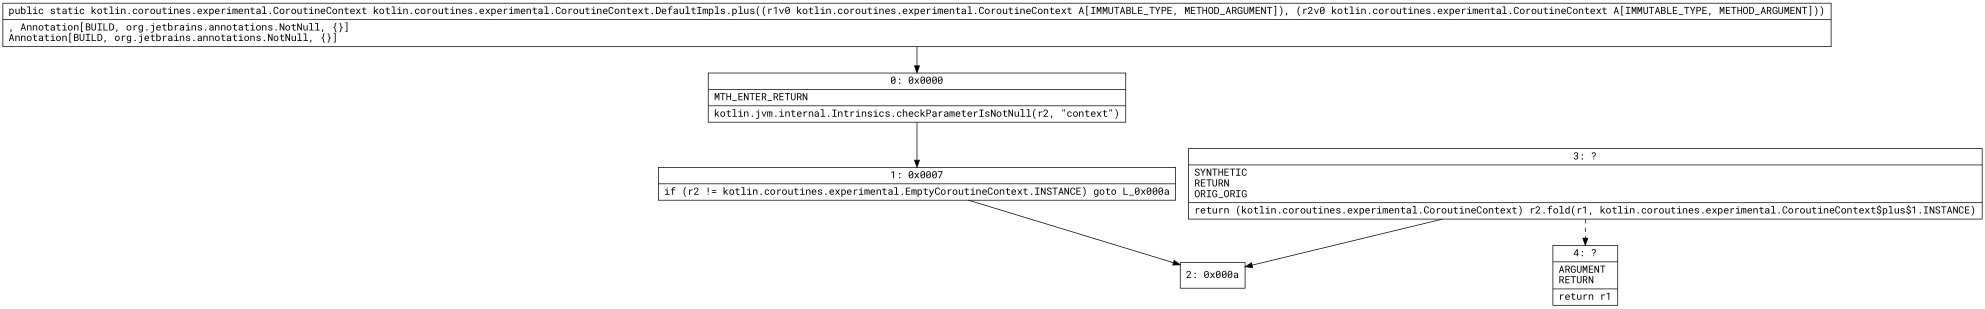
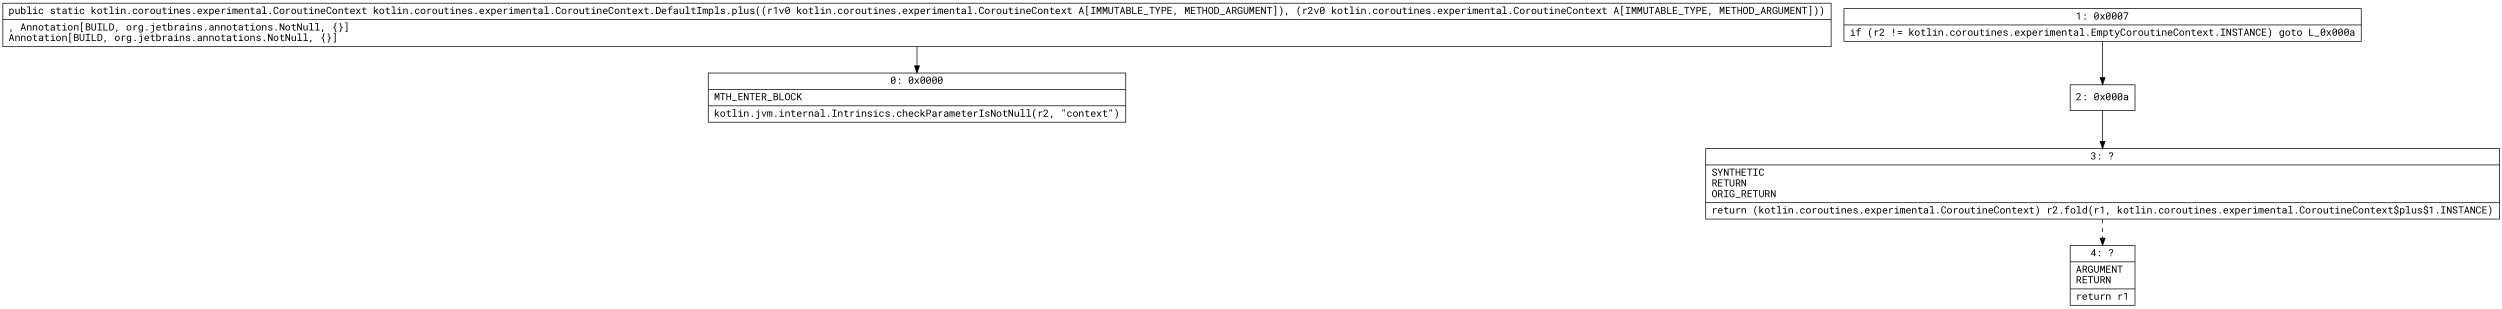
node "0: 0x0000": text "MTH_ENTER_RETURN" -> "MTH_ENTER_BLOCK"
edge "0: 0x0000" -> "1: 0x0007": removed
node "3: ?": text "ORIG_ORIG" -> "ORIG_RETURN"
edge "3: ?" -> "2: 0x000a": reversed
